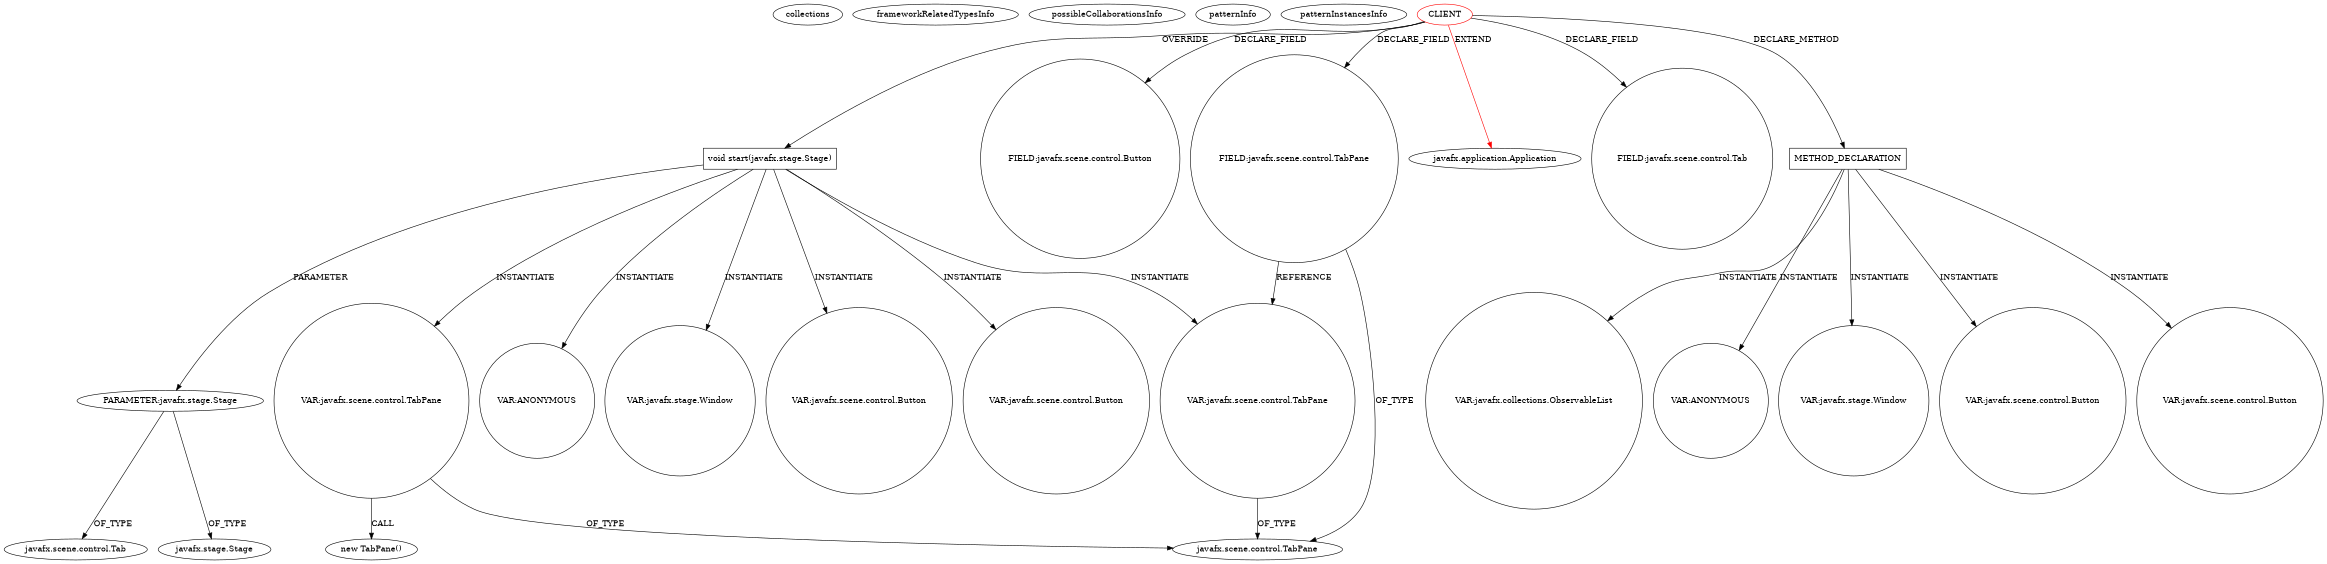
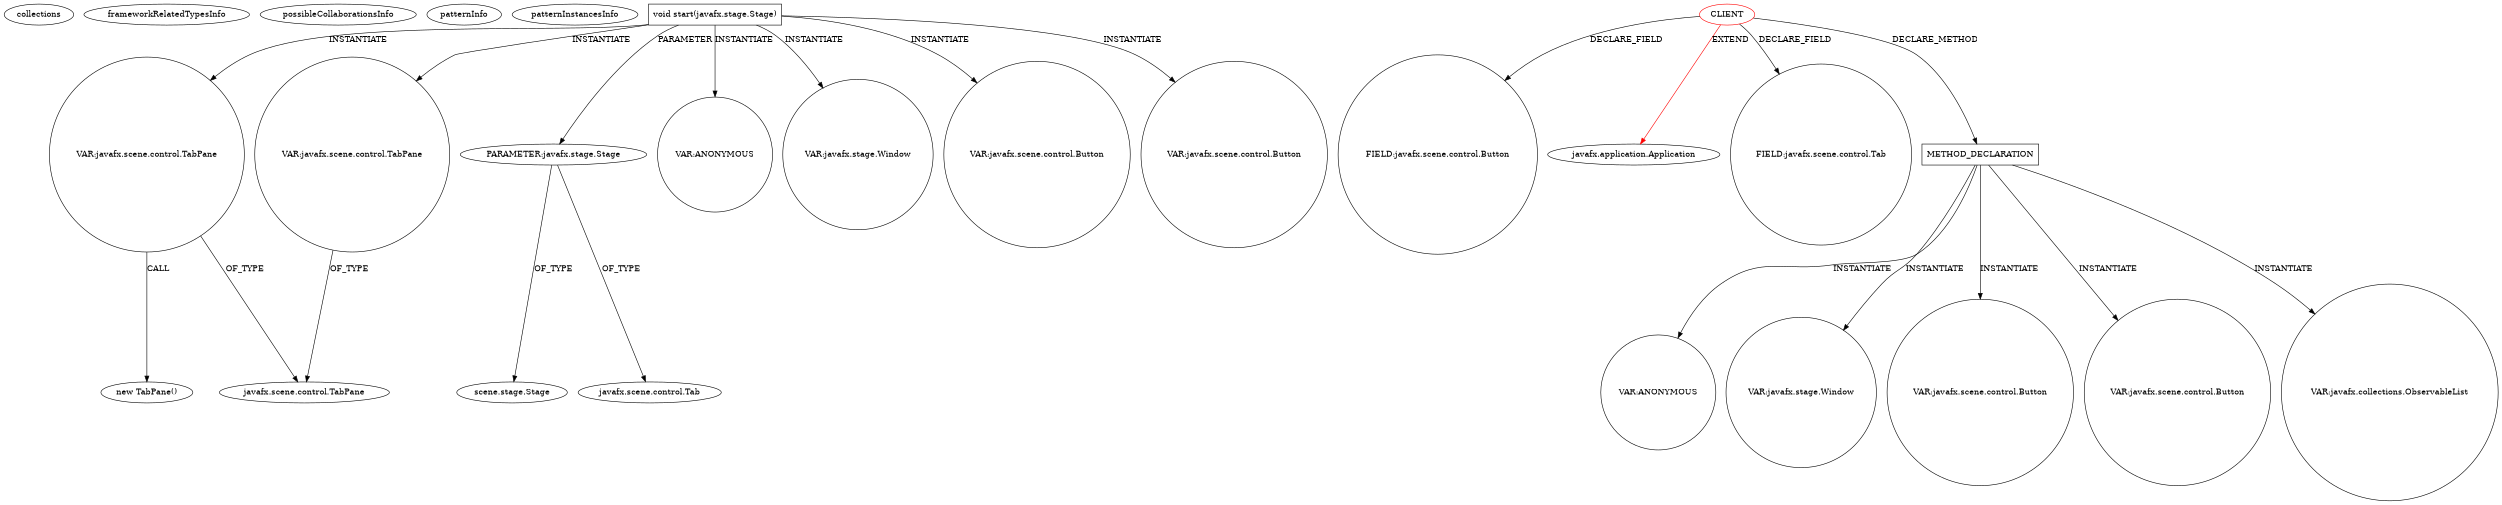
edge "CLIENT" -> "void start(javafx.stage.Stage)": removed, label "OVERRIDE"
node "FIELD:javafx.scene.control.TabPane": removed
node "javafx.stage.Stage": label "javafx.stage.Stage" -> "scene.stage.Stage"
